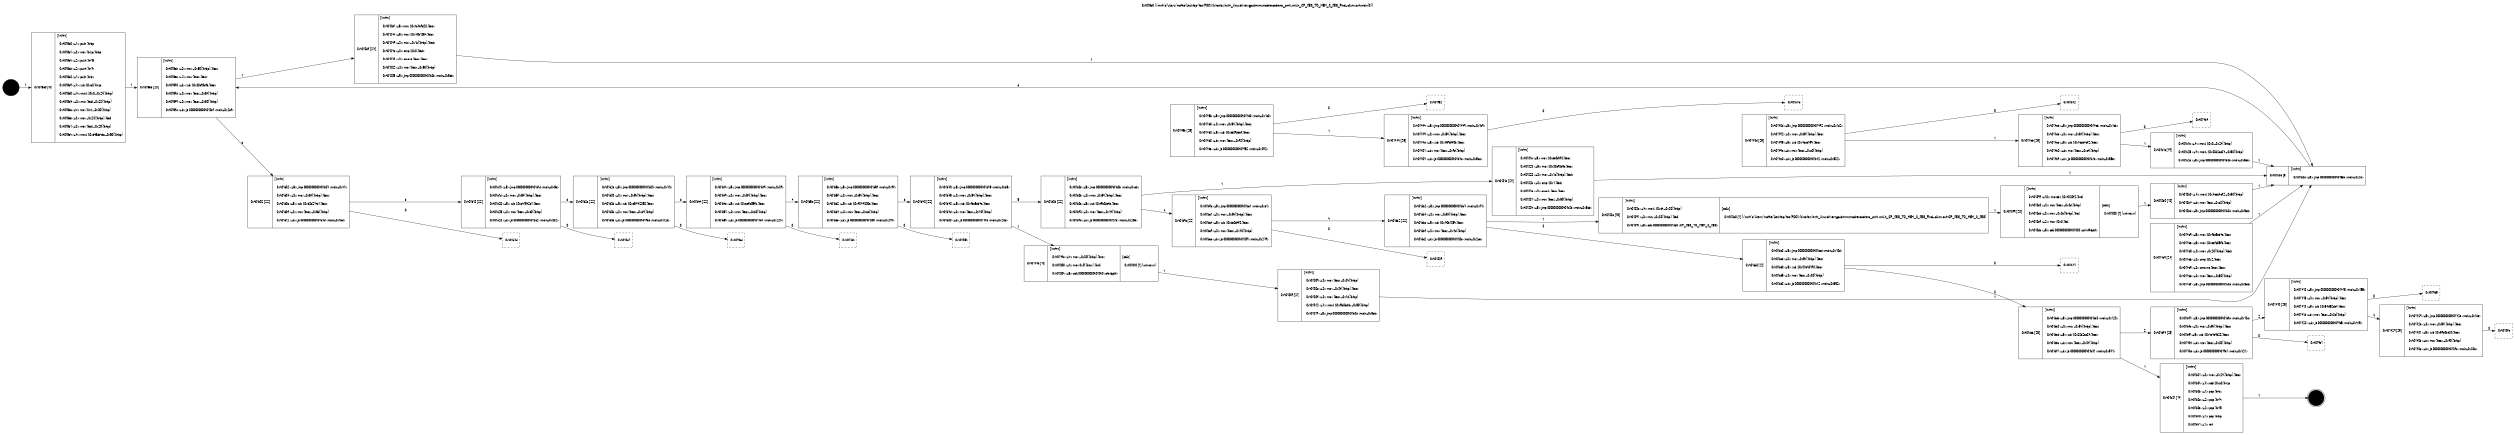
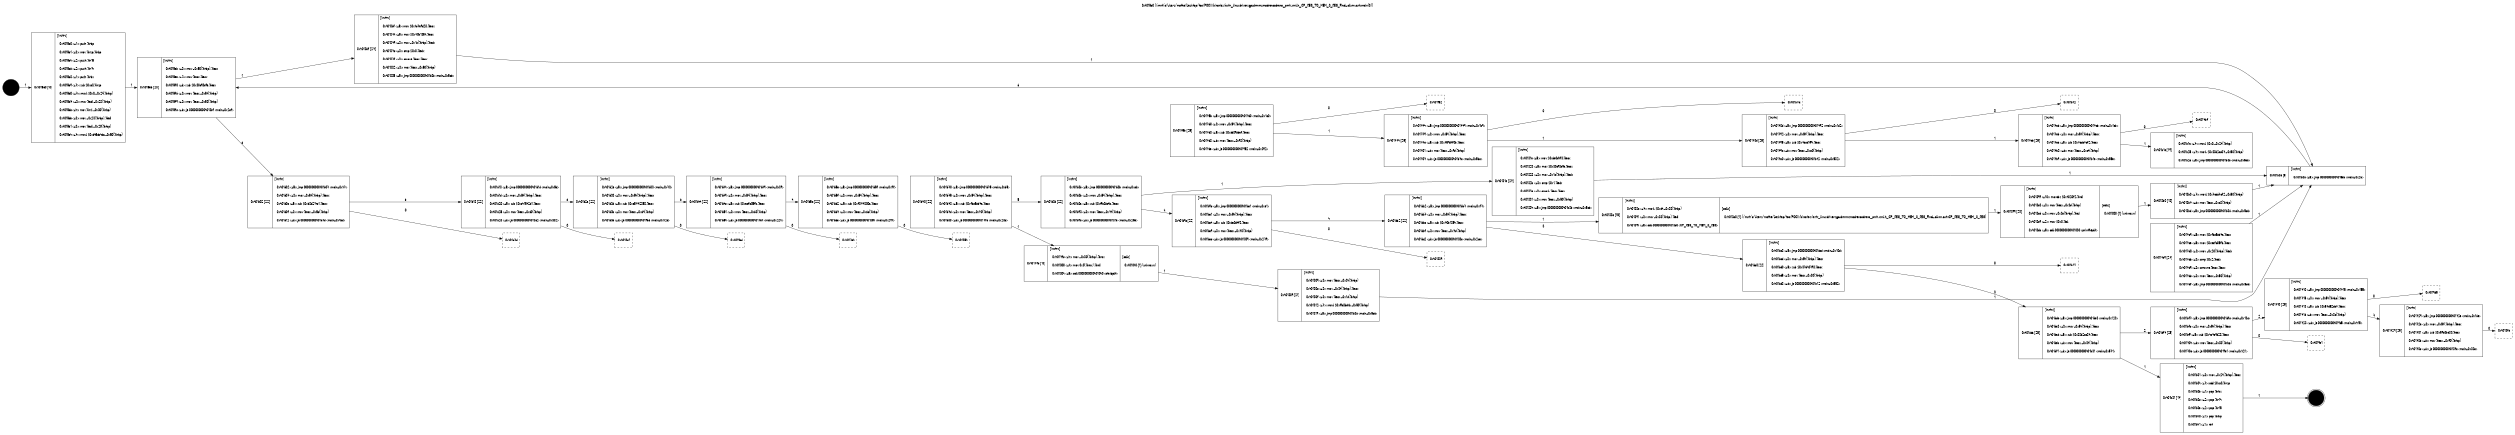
edge "0x401774 [25]" -> "0x40178d [25]": added, label "1"
edge "0x401b1e [19]" -> "0x401b86 [5]": removed, label "1"
edge "0x40165a [22]" -> "0x401670 [22]": removed, label "6"
